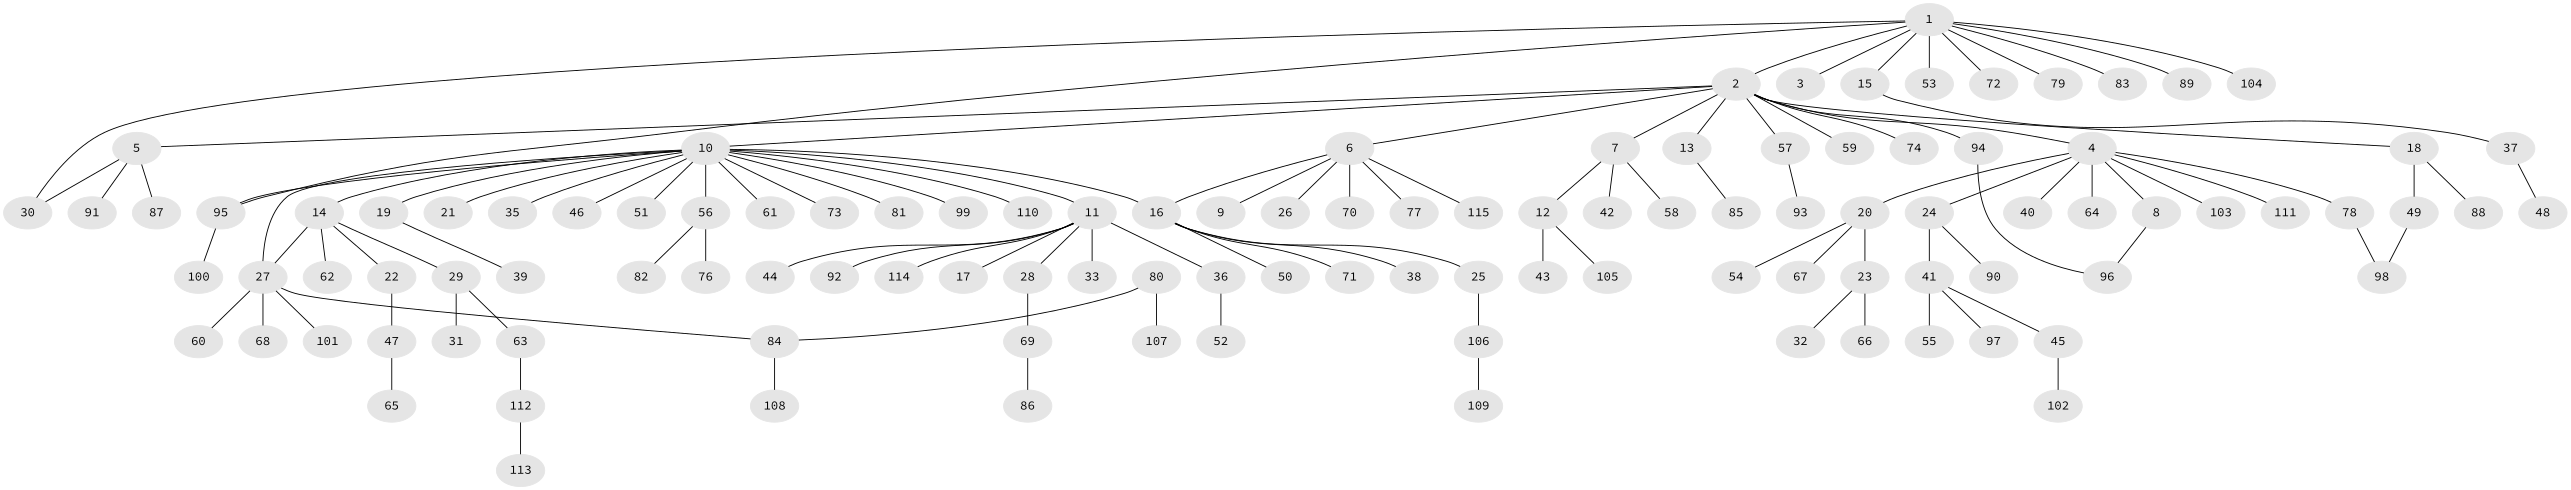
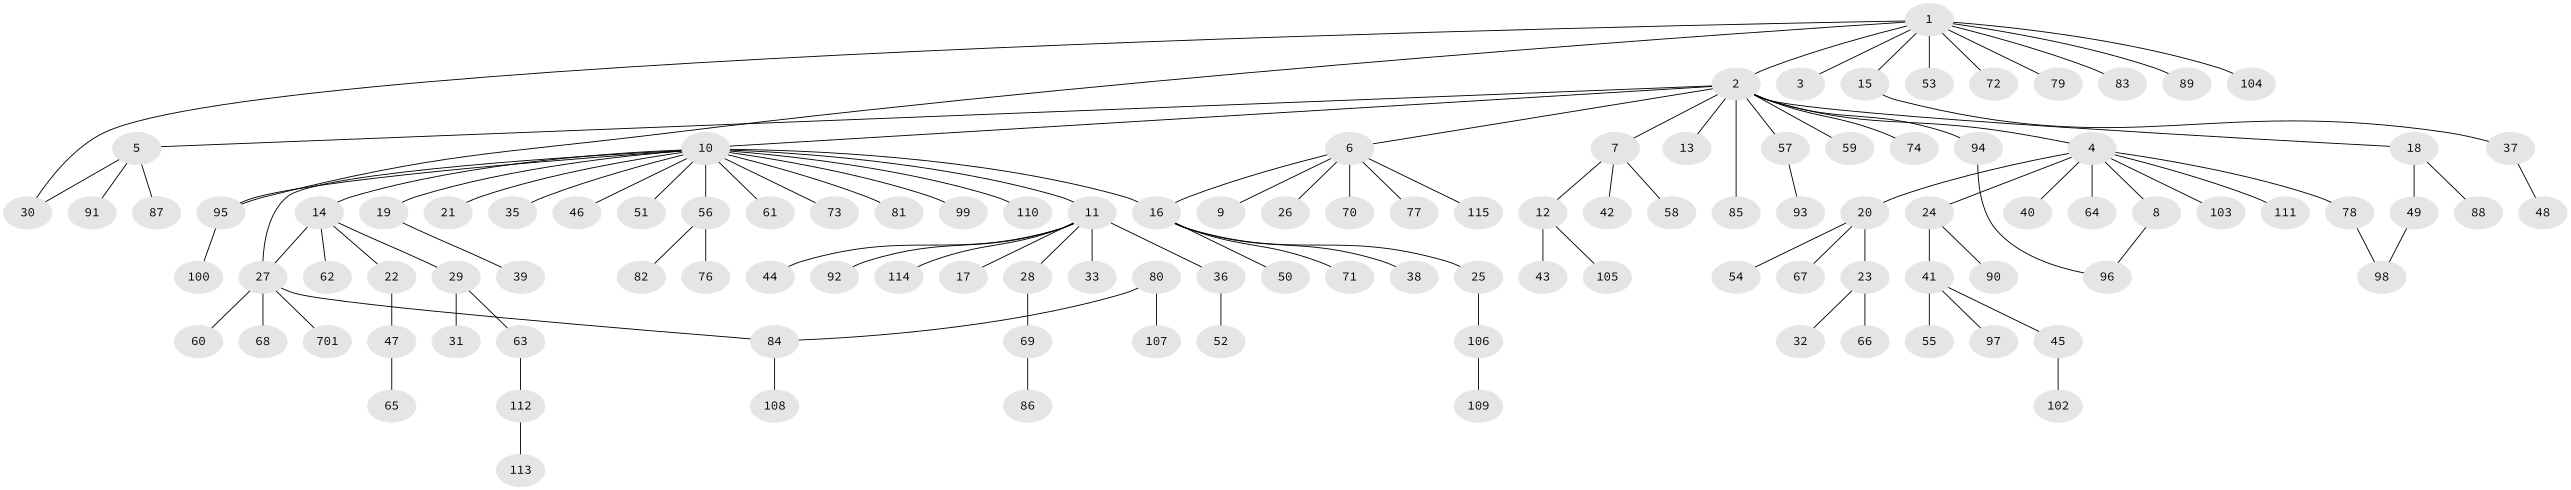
edge "13" -- "85": now "2" -- "85"
node "101": label "101" -> "701"
